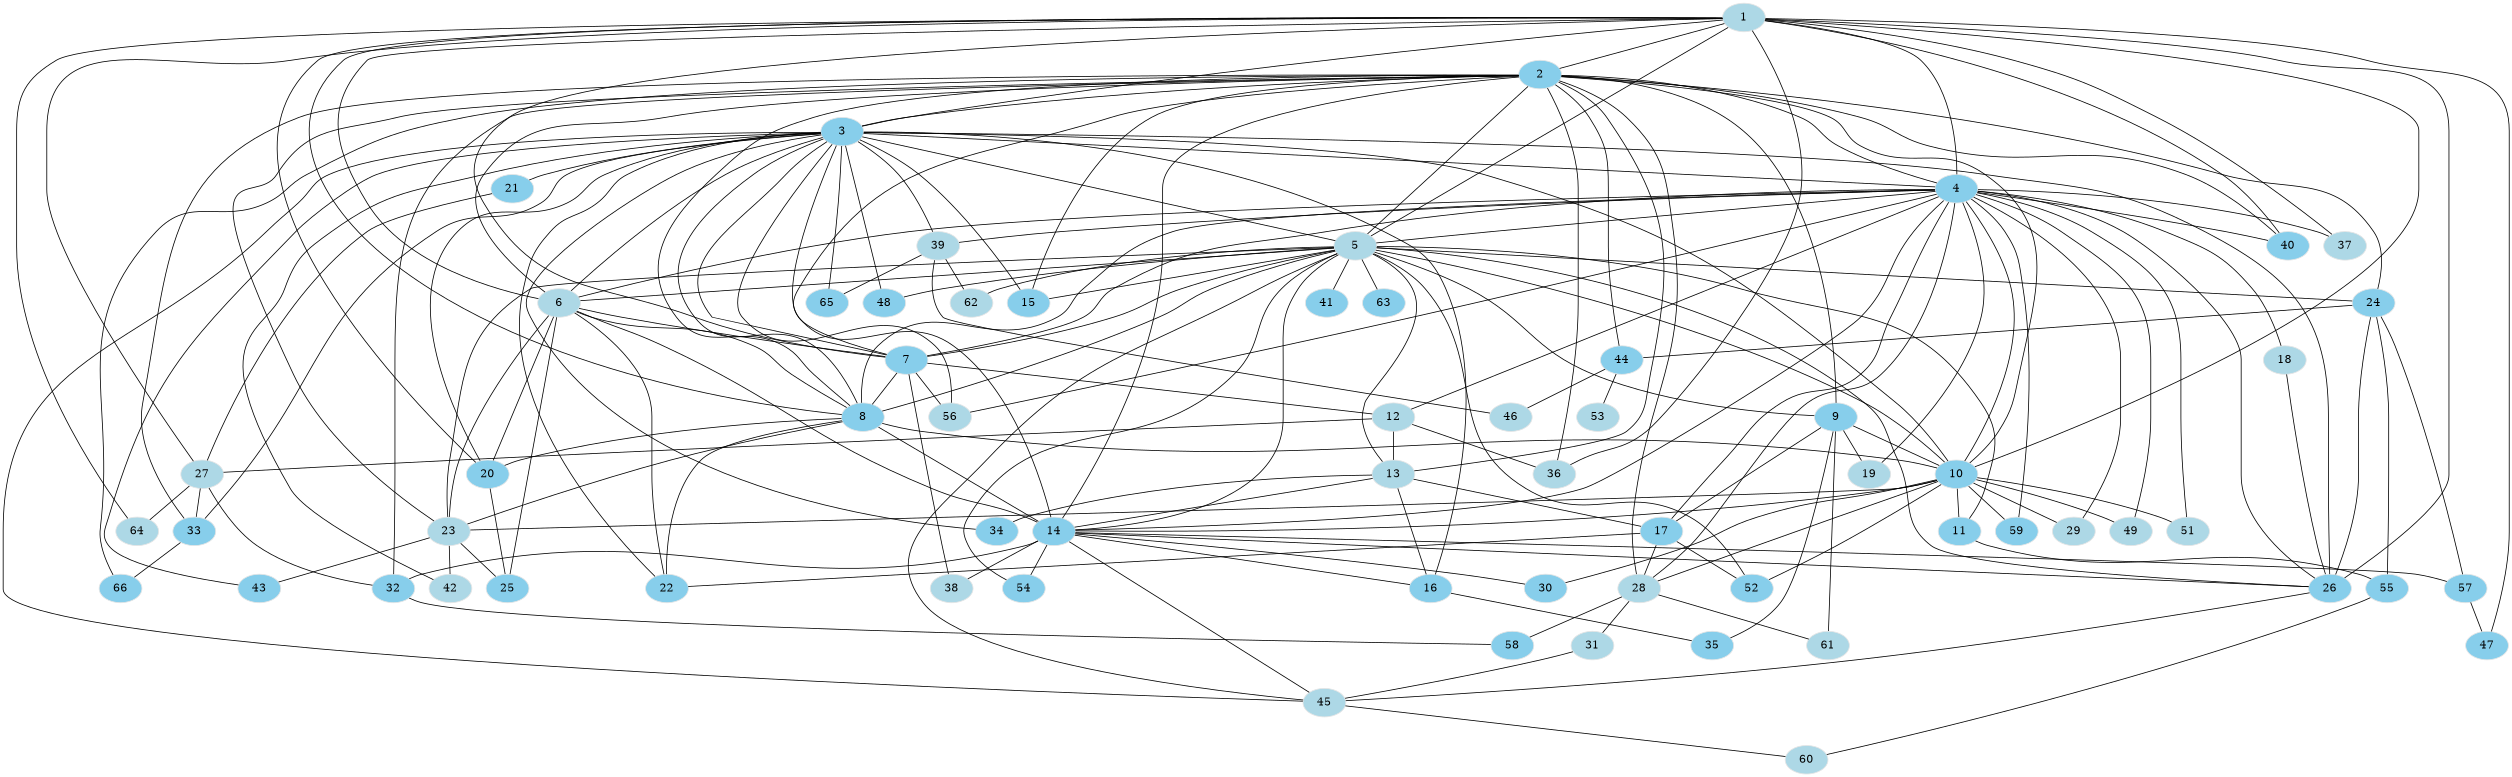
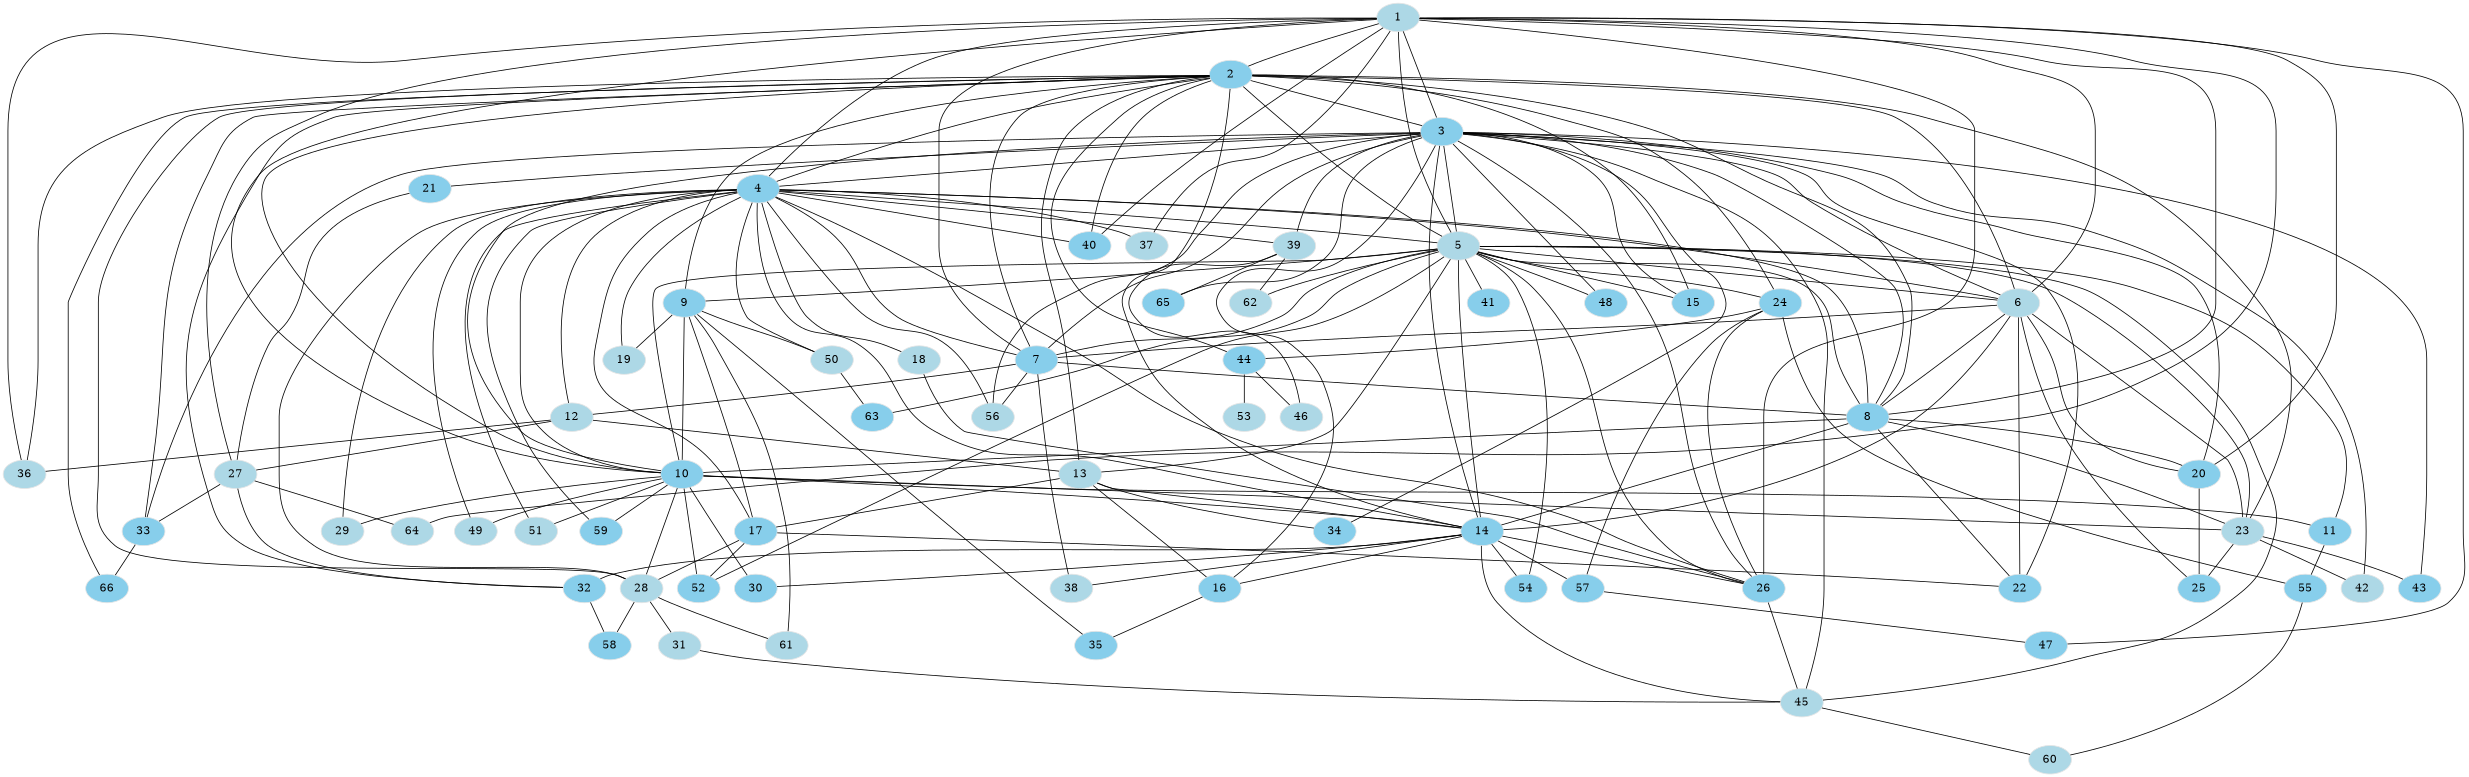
node "50": added
